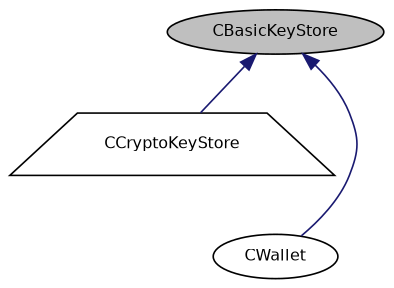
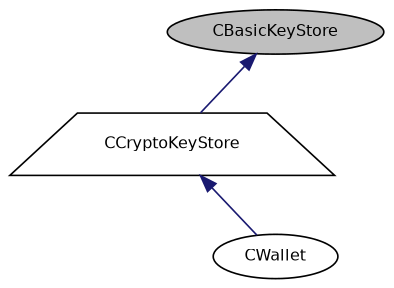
edge "CWallet" -> "CBasicKeyStore": now "CWallet" -> "CCryptoKeyStore"
